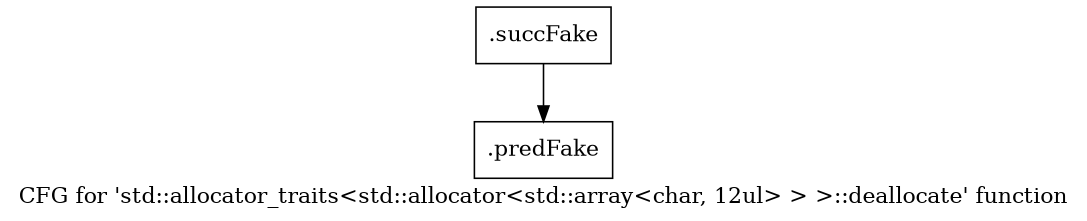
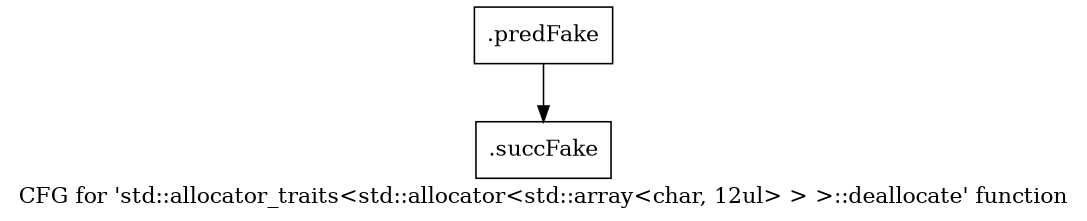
edge ".succFake" -> ".predFake": reversed
